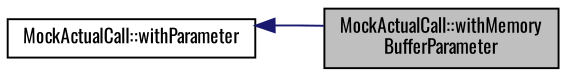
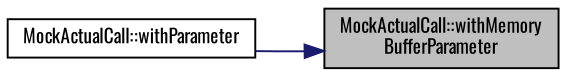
edge "MockActualCall::withMemory BufferParameter" -> "MockActualCall::withParameter": reversed
